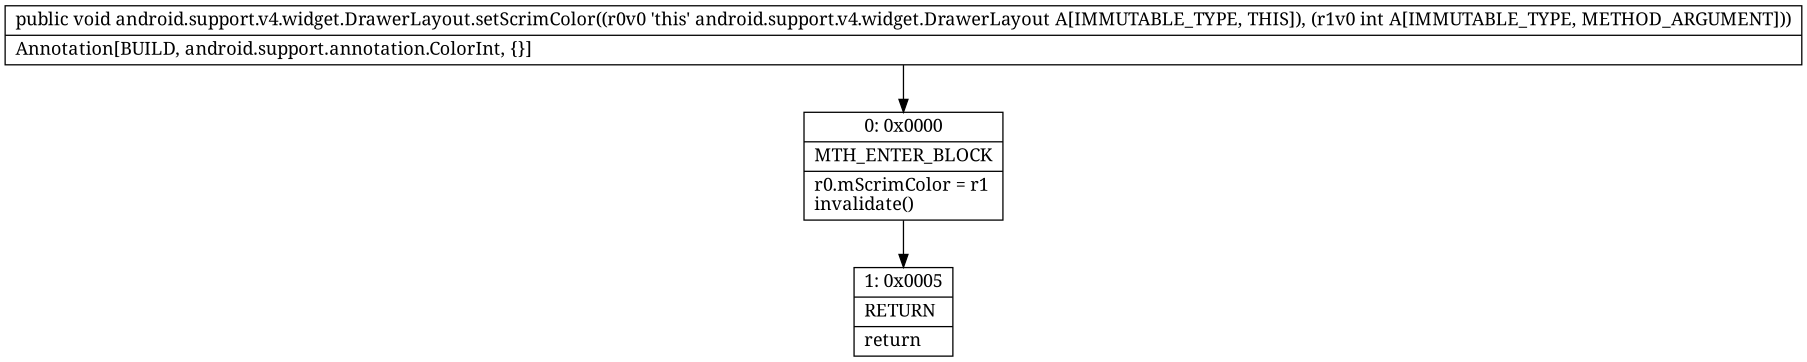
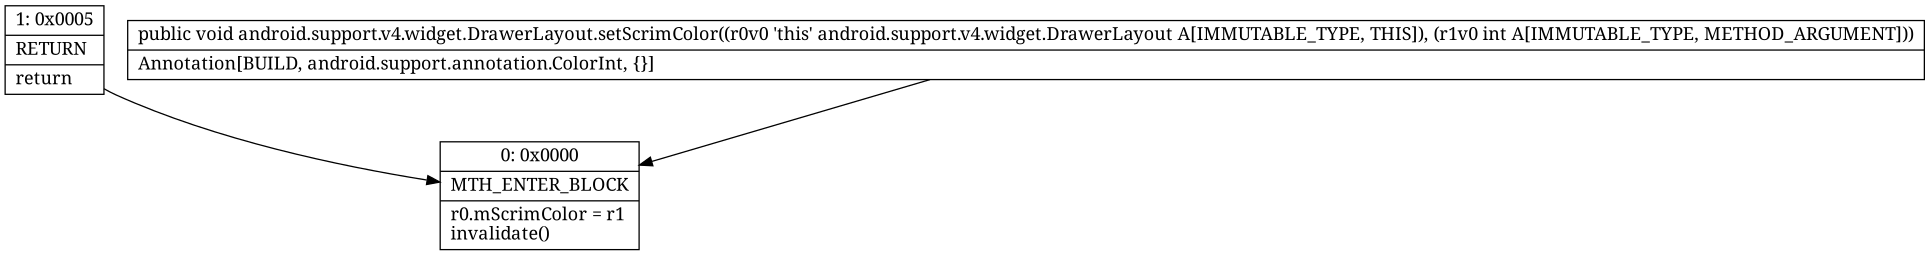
edge "0: 0x0000" -> "1: 0x0005": reversed
